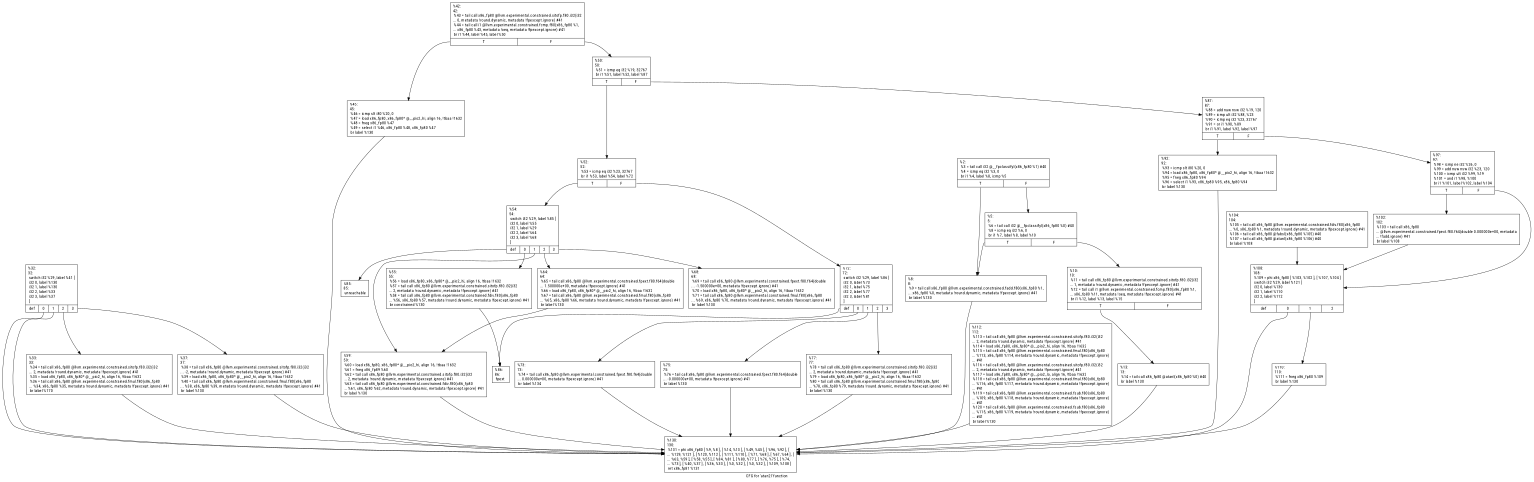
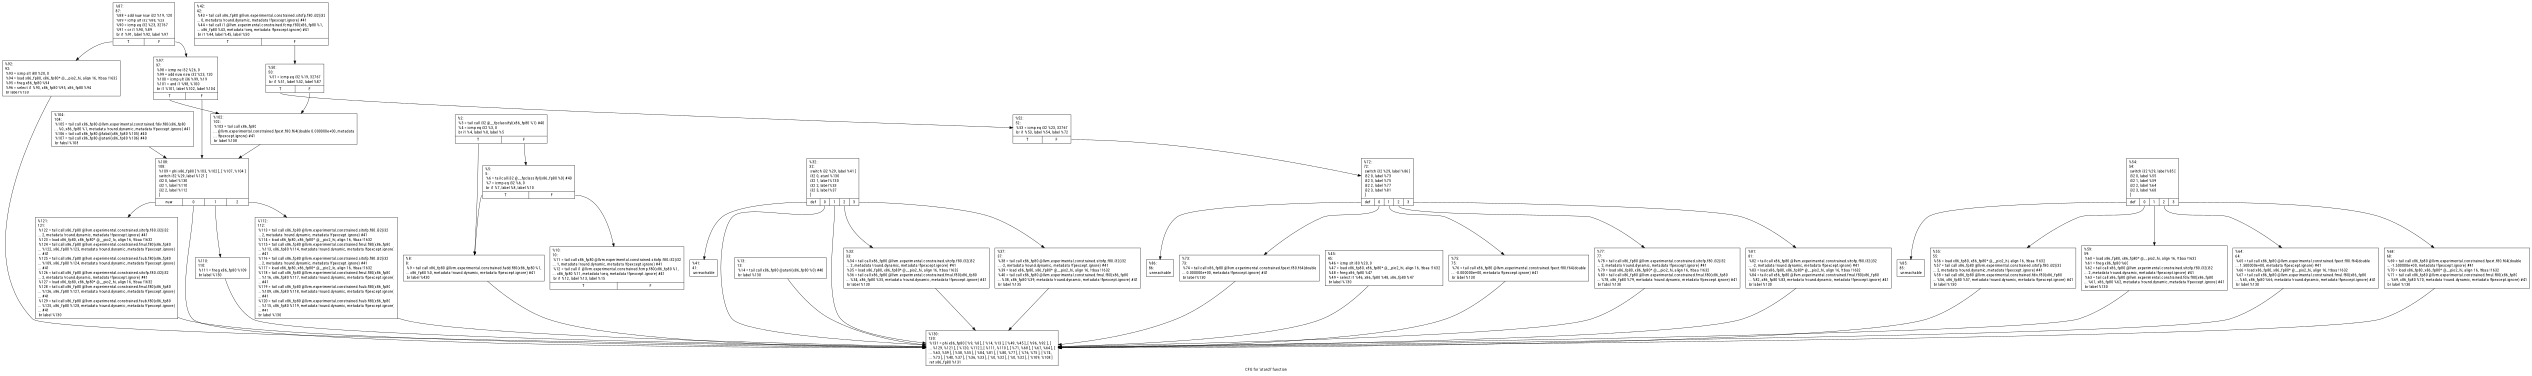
edge "%42:" -> "%45:": removed
edge "%50:" -> "%87:": now "%50:" -> "%102:"
node "%97:": text "%100 = icmp ult i32 %99, %19" -> "%100 = icmp ult i36 %99, %19"
node "%2:": text "br i1 %4, label %8, icmp %5" -> "br i1 %4, label %8, label %5"
edge "%52:" -> "%54:": removed
edge "%108:" -> "%112:": added
node "%54:": text "i32 1, label %29" -> "i32 1, label %59"
node "%5:": text "%8 = icmp eq i32 %6, 0" -> "%7 = icmp eq i32 %6, 0"
node "%102:": text "... !fadd.ignore) #41" -> "... !fpexcept.ignore) #41"
node "%104:": text "br label %108" -> "br fabsl %108"
node "%121:": added
node "%41:": added
node "%81:": added
node "%32:": text "i32 0, label %130" -> "i32 0, atanl %130"
node "%72:": text "i32 1, label %75" -> "i32 3, label %75"
node "%8:": text "br label %130" -> "br label %430"
node "%55:": text "br constrained %130" -> "br label %130"
node "%108:": text "def" -> "nuw"
edge "%64:" -> "%59:": now "%64:" -> "%130:"
edge "%55:" -> "%86:": now "%55:" -> "%130:"
edge "%10:" -> "%13:": removed
edge "%68:" -> "%130:": added
node "%59:": text "%61 = fneg x86_fp89 %60" -> "%61 = fneg x86_fp80 %60"
node "%86:": text "fpext" -> "unreachable"
node "%73:": text "br label %134" -> "br label %130"
node "%33:": text "br label %170" -> "br label %130"
node "%37:": text "br label %130" -> "br label %135"
node "%77:": text "br label %130" -> "br fabsl %130"
node "%130:": text "ret x86_fp81 %131" -> "ret x86_fp80 %131"
